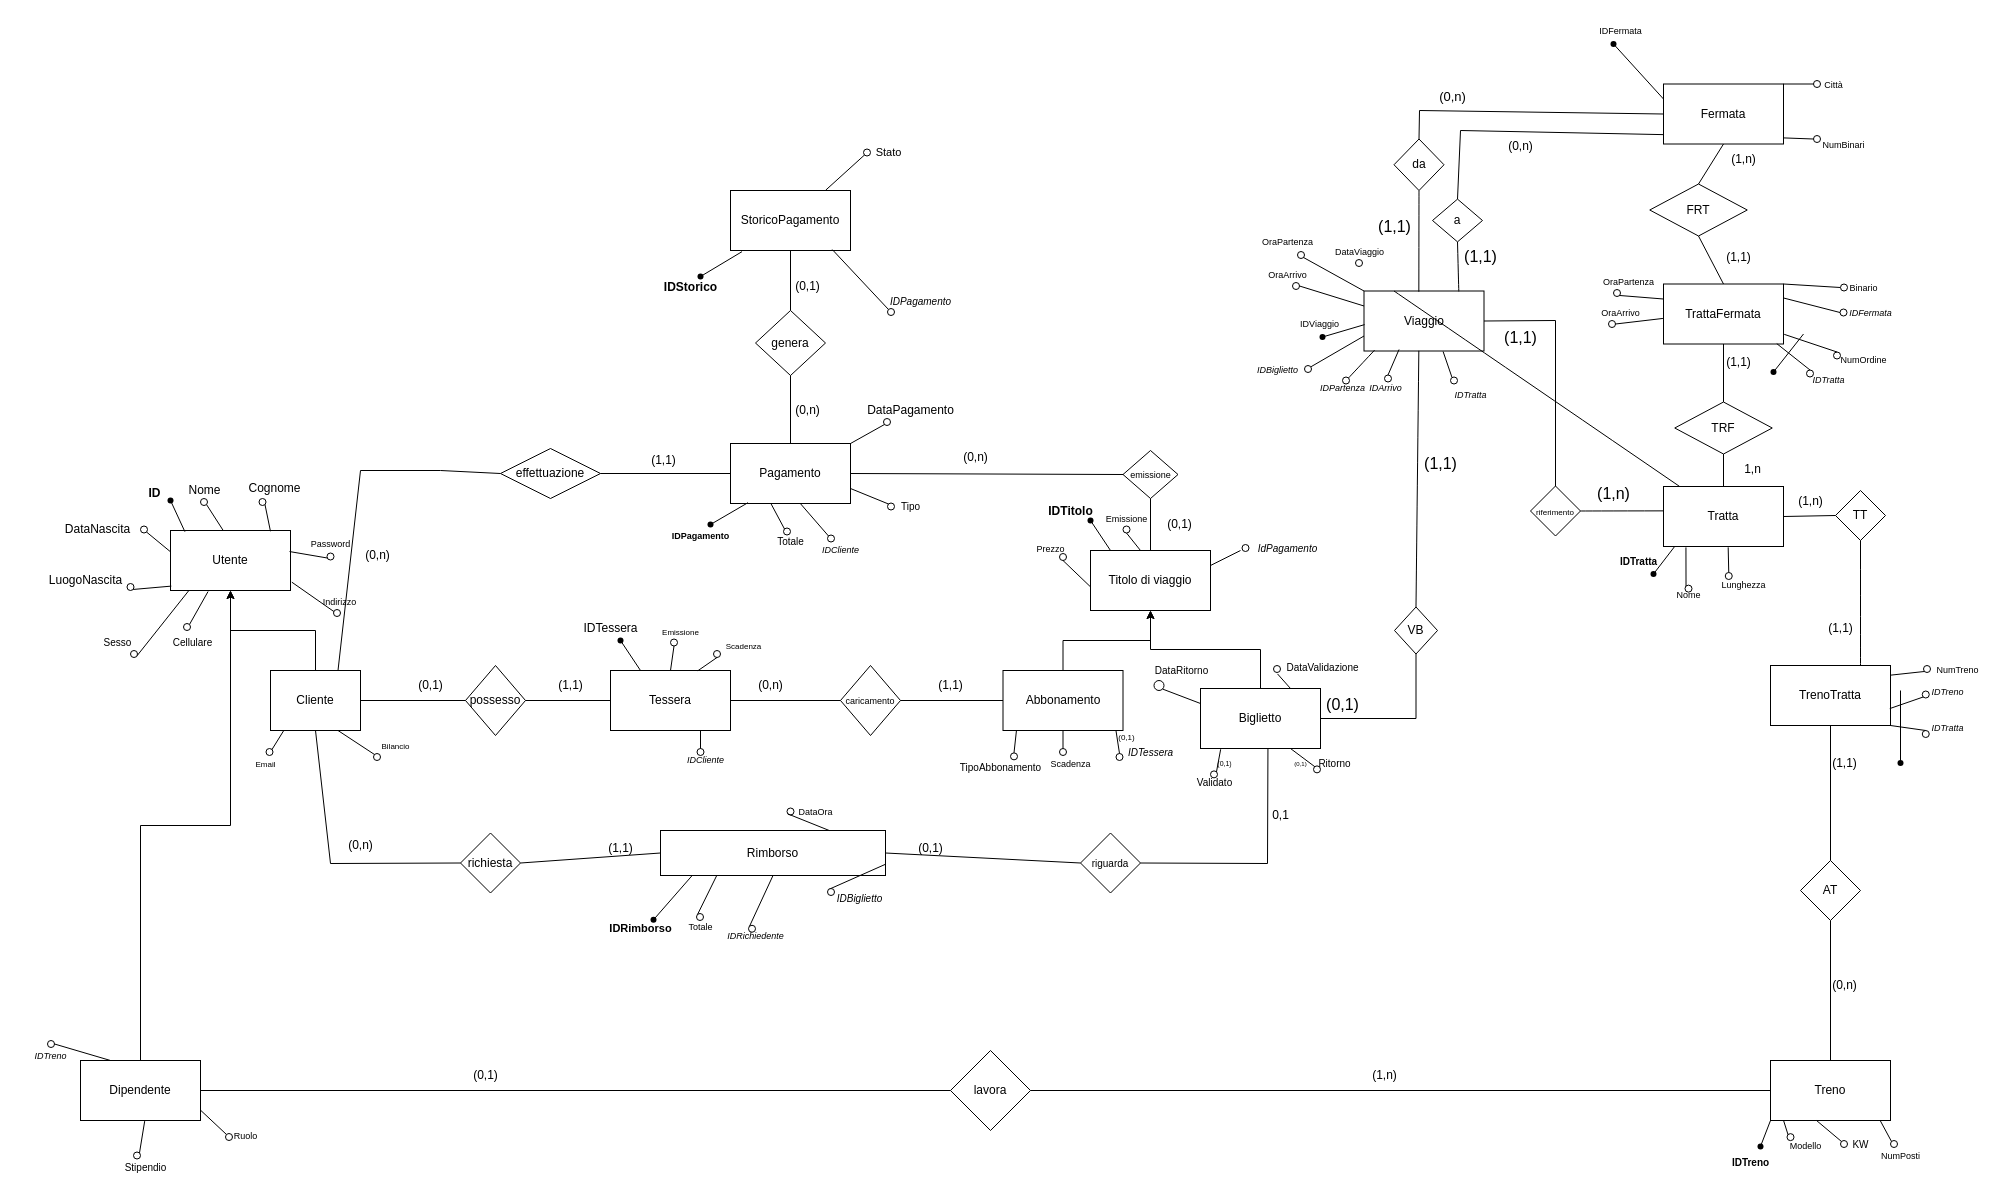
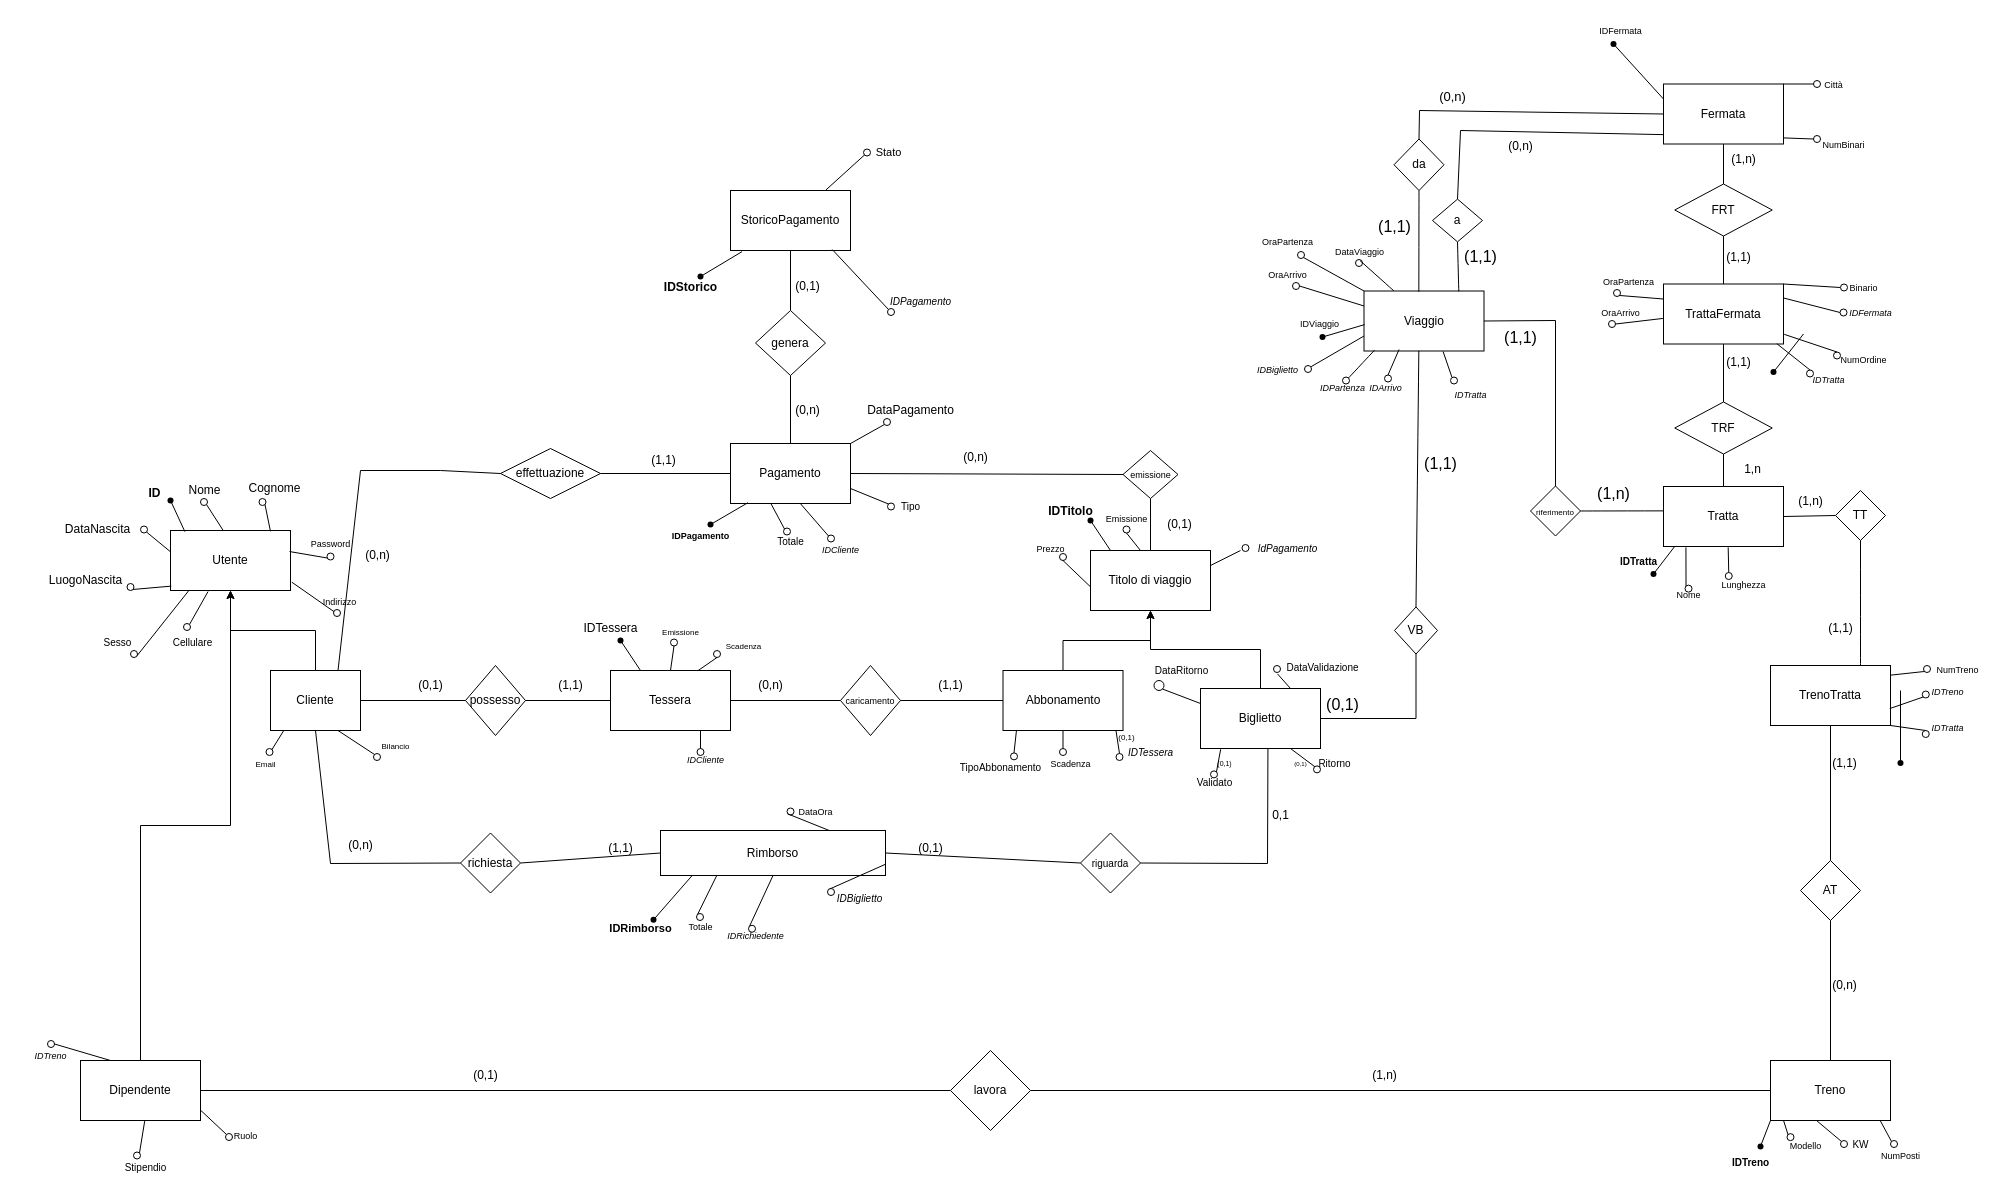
node "FRT": moved (1699, 210) -> (1724, 210)
edge "Viaggio" -- "Tratta": now "Viaggio" -- "DataViaggio"
